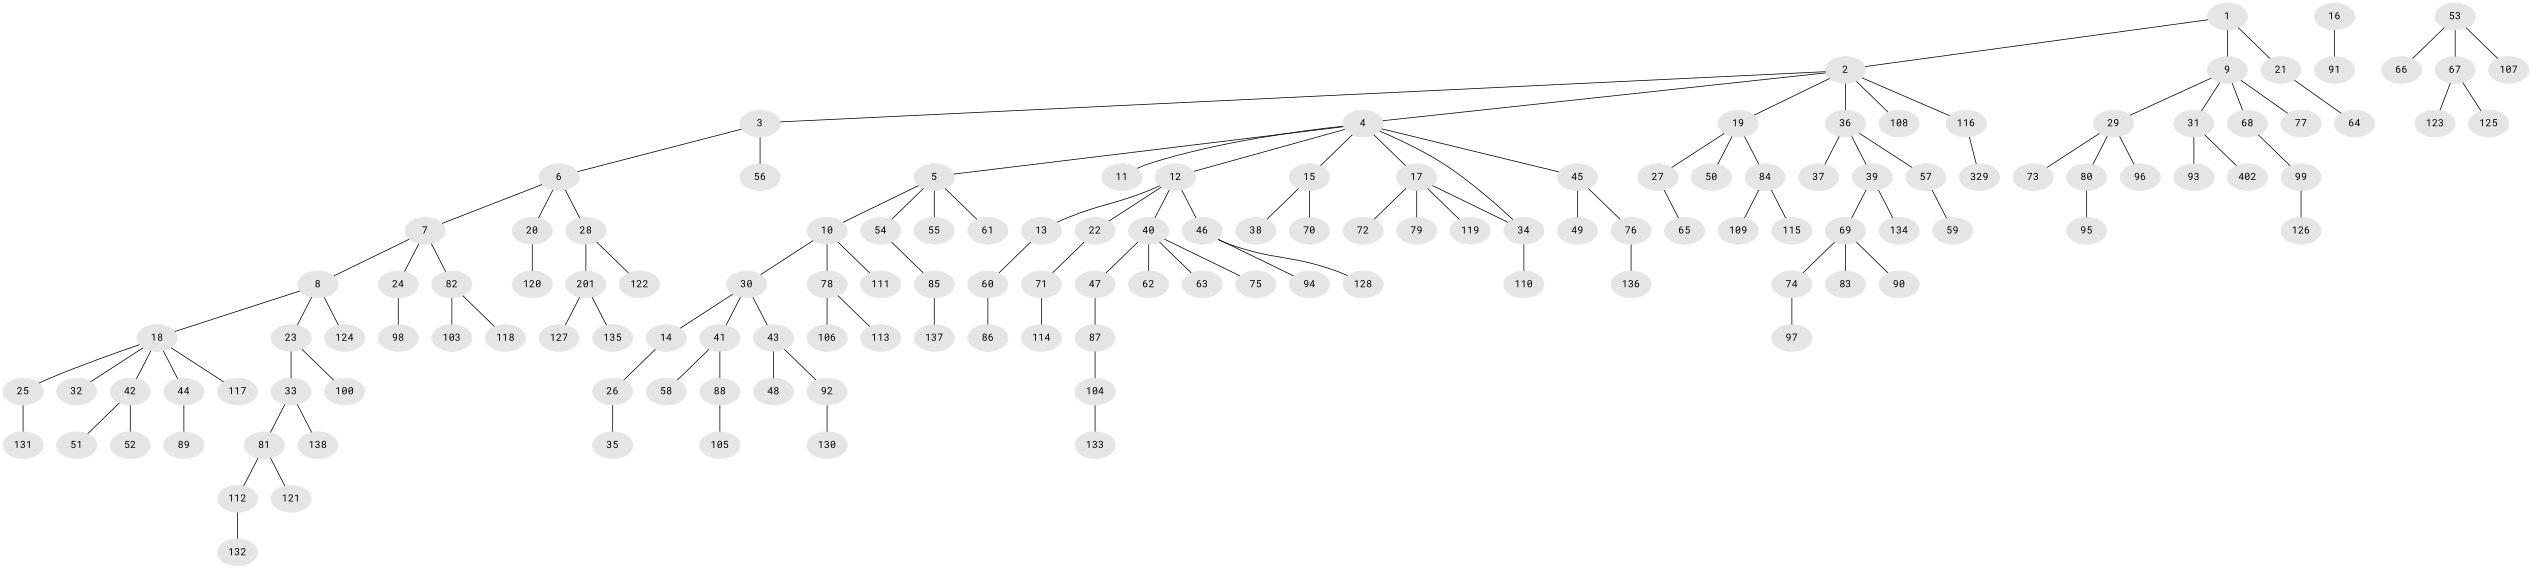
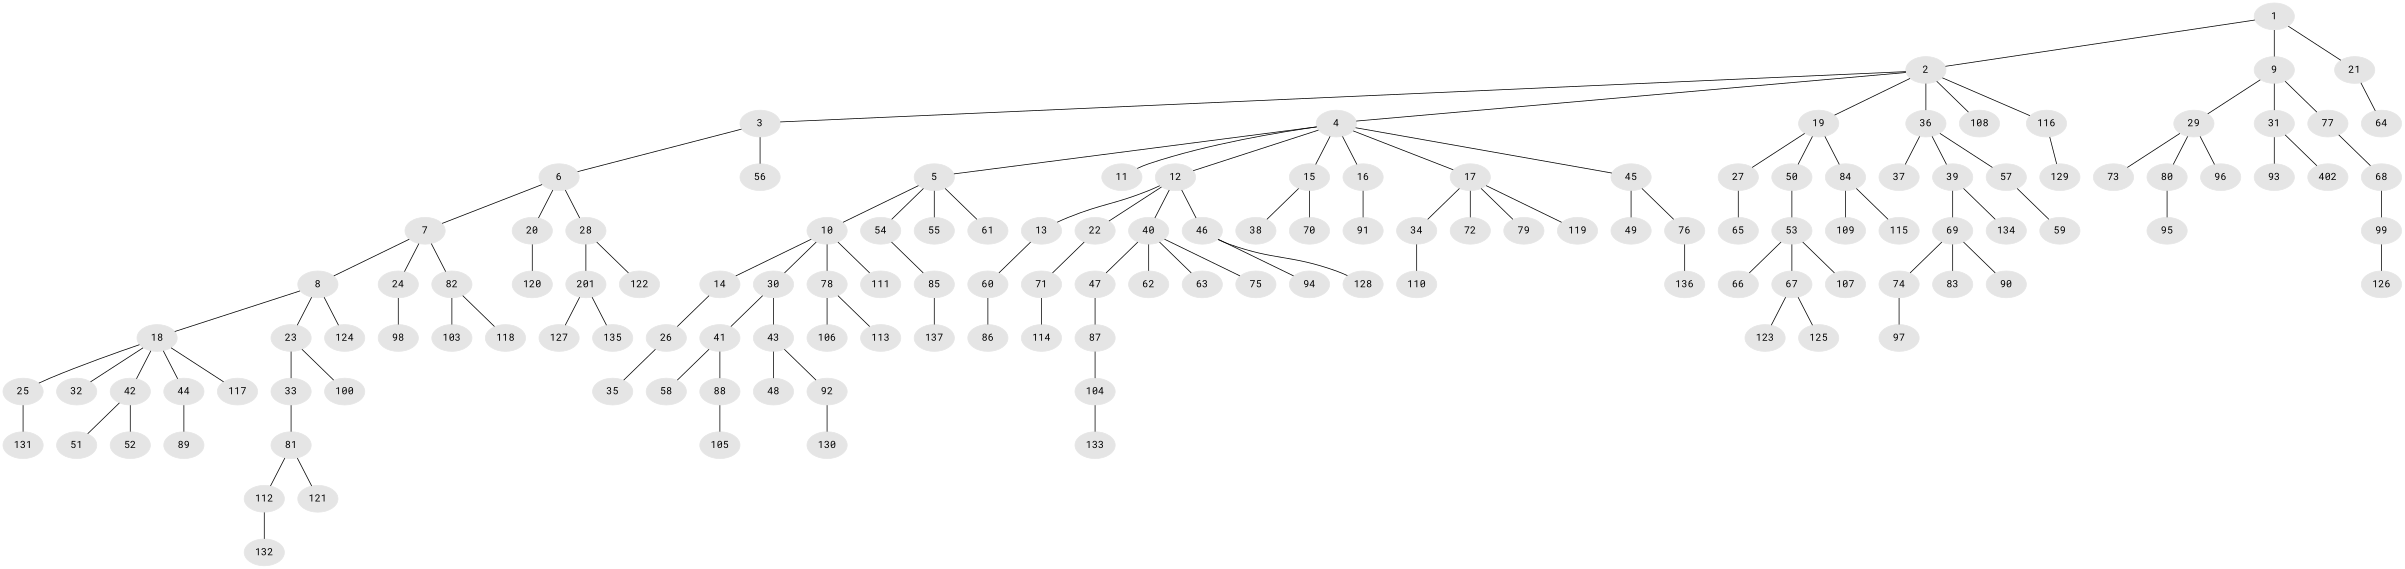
edge "9" -- "68": now "77" -- "68"
edge "4" -- "34": now "4" -- "16"
node "329": label "329" -> "129"
edge "50" -- "53": added
edge "30" -- "14": now "10" -- "14"
node "138": removed
